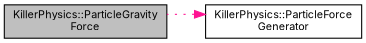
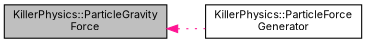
edge "KillerPhysics::ParticleGravity Force" -> "KillerPhysics::ParticleForce Generator": reversed
